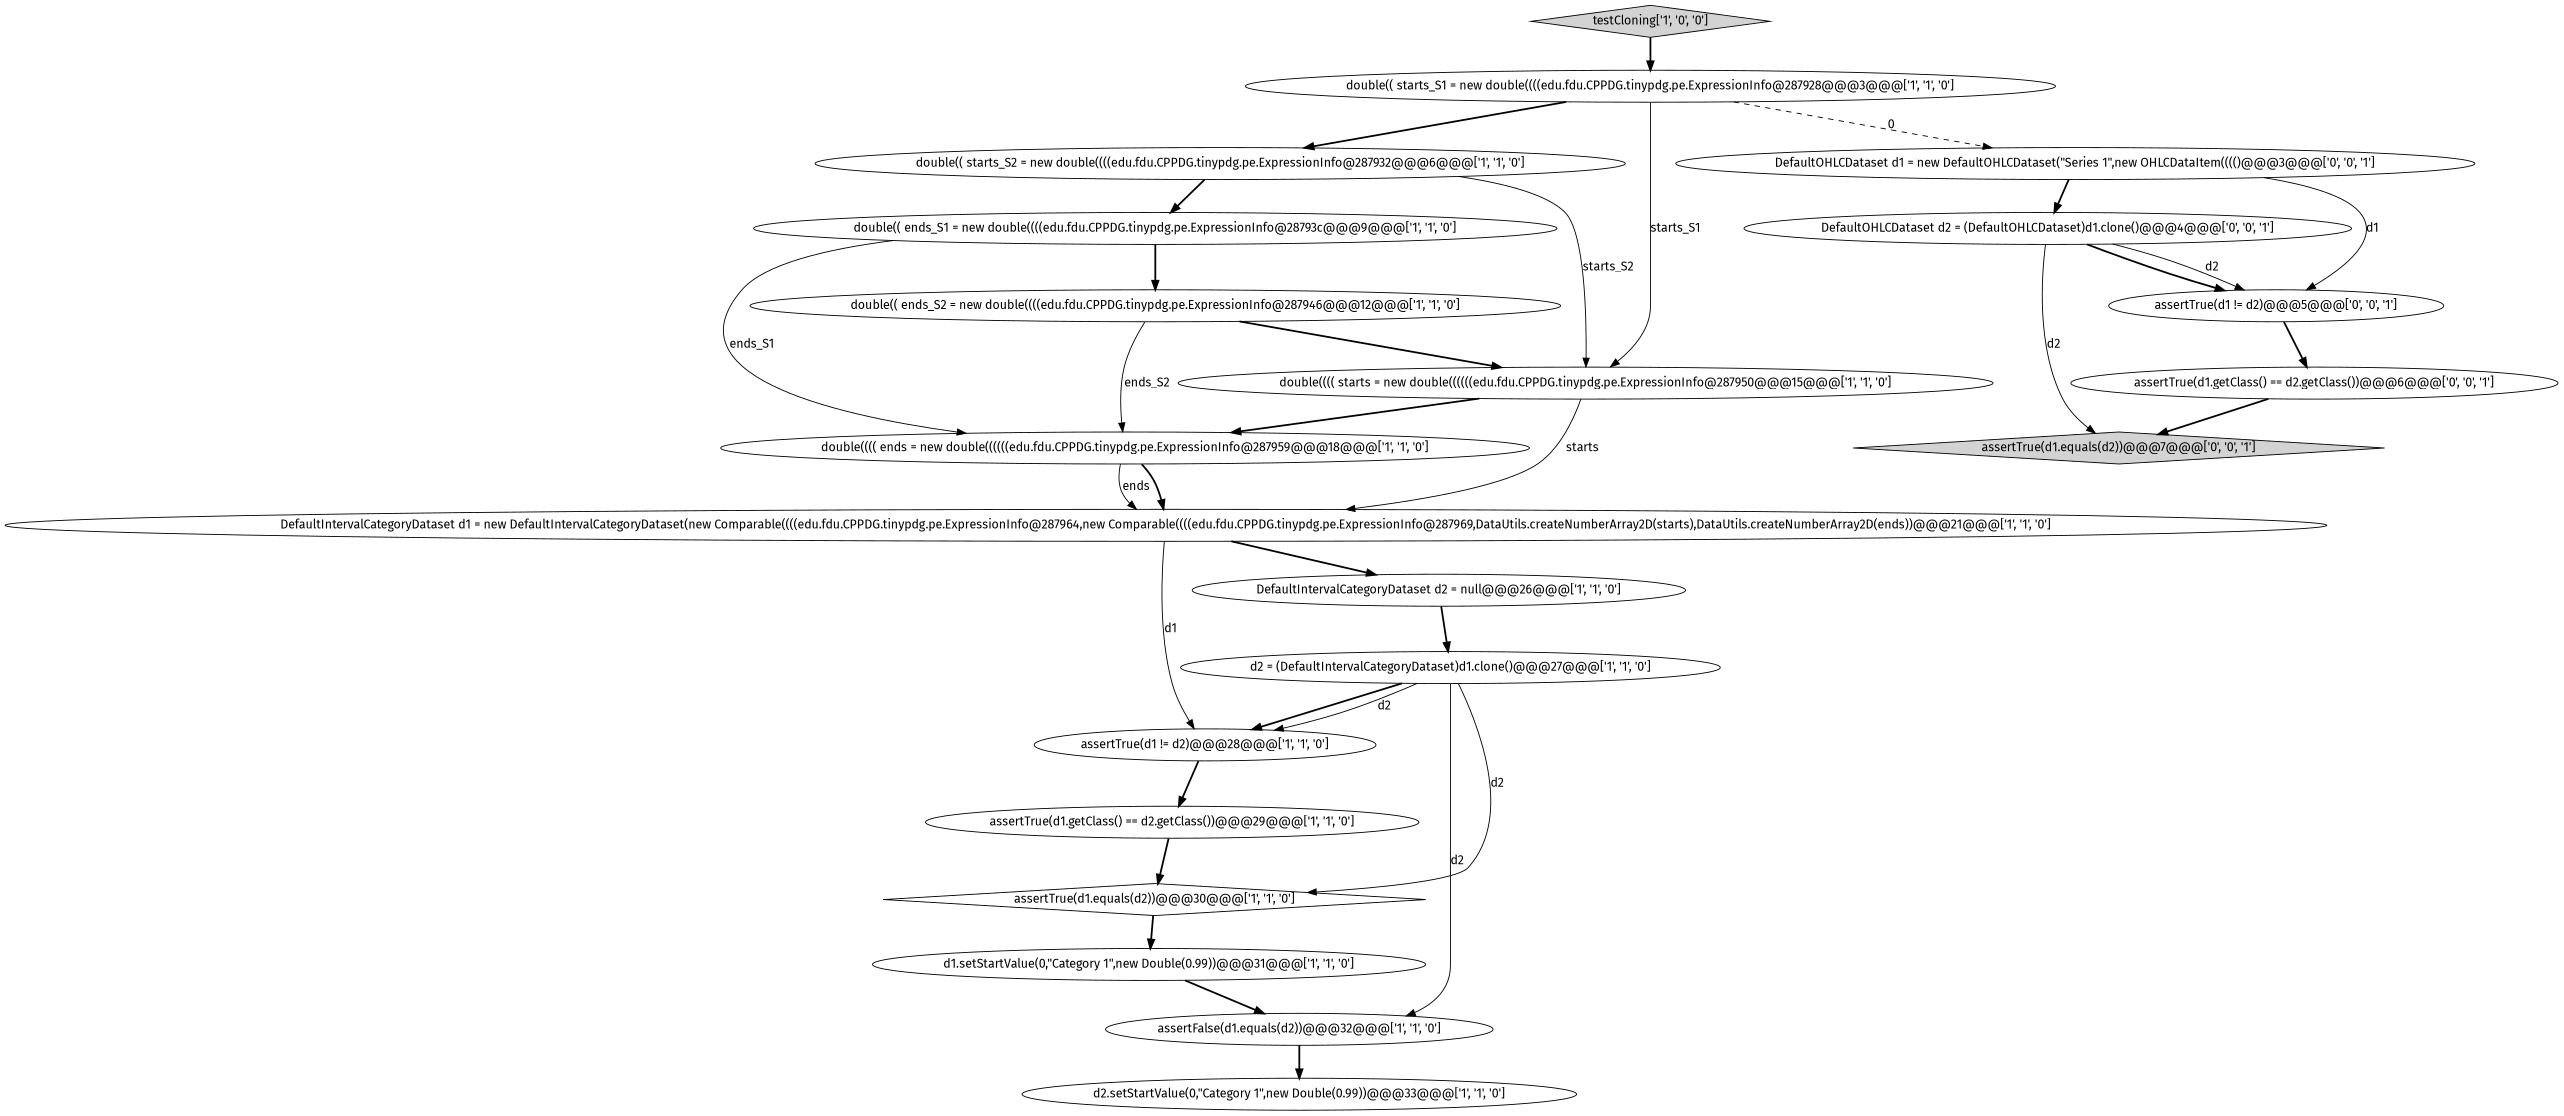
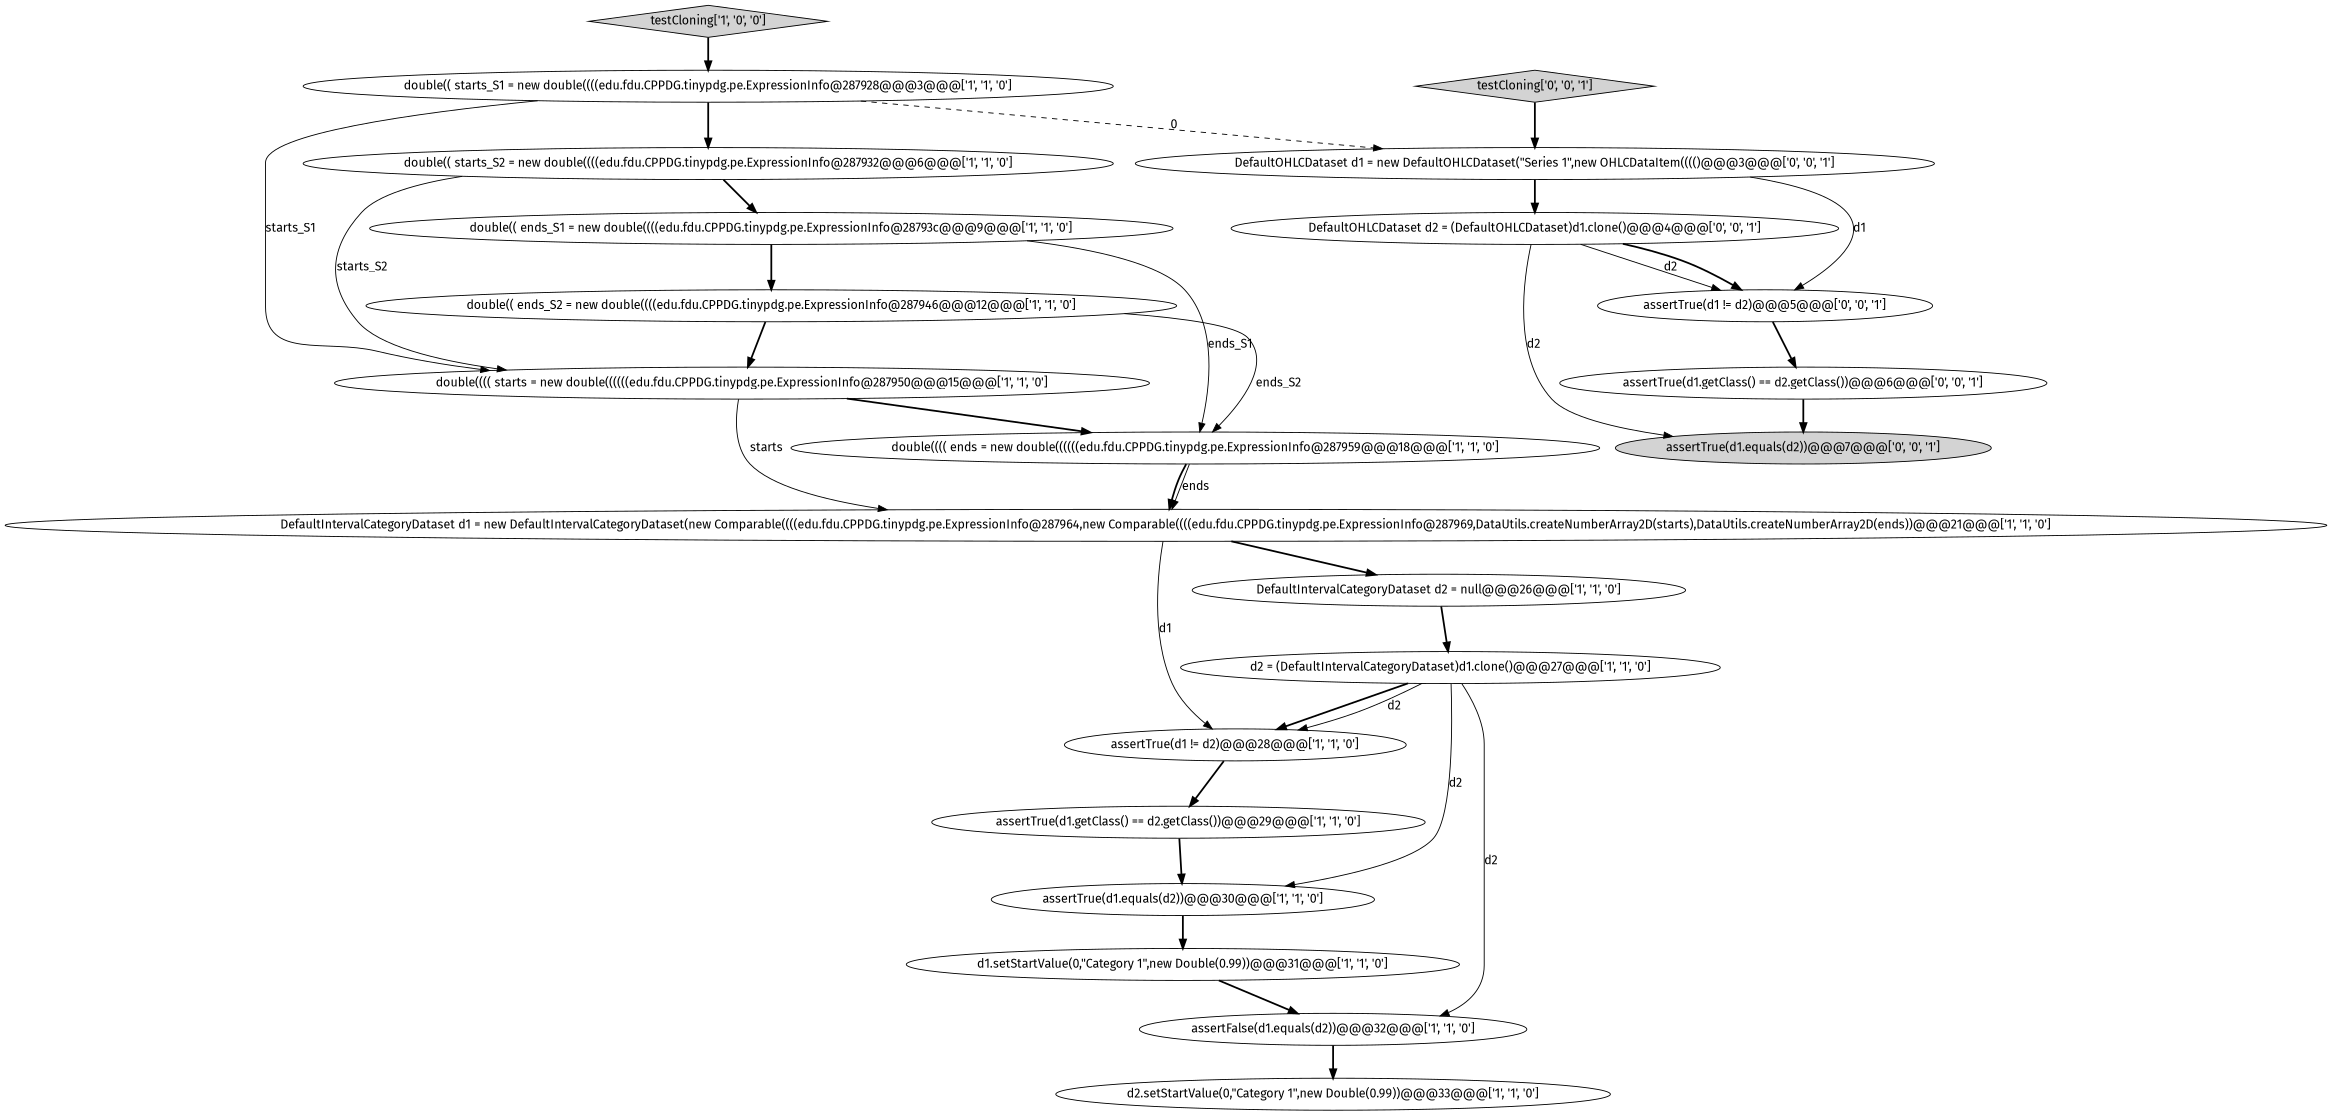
node "testCloning['0', '0', '1']": added
node "assertTrue(d1.equals(d2))@@@7@@@['0', '0', '1']": shape diamond -> ellipse
node "assertTrue(d1.equals(d2))@@@30@@@['1', '1', '0']": shape diamond -> ellipse
